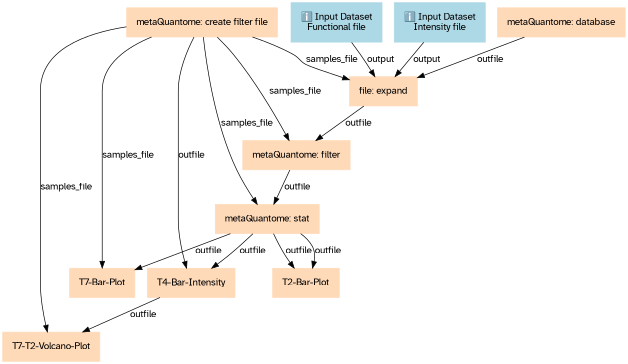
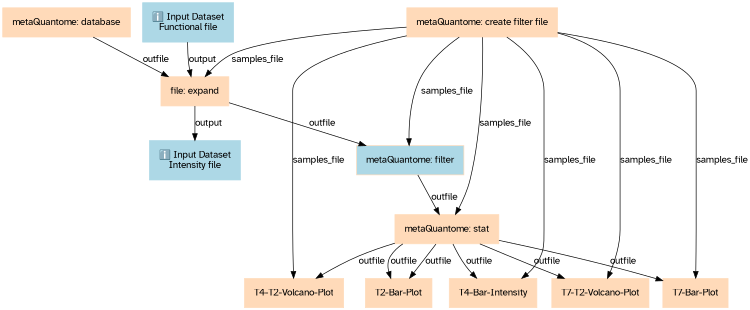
edge "ℹ️ Input Dataset Intensity file" -> "file: expand": reversed
edge "metaQuantome: create filter file" -> "T4-Bar-Intensity": label "outfile" -> "samples_file"
node "metaQuantome: filter": fillcolor peachpuff -> lightblue
node "T4-T2-Volcano-Plot": added
edge "T4-Bar-Intensity" -> "T7-T2-Volcano-Plot": now "metaQuantome: stat" -> "T7-T2-Volcano-Plot"
